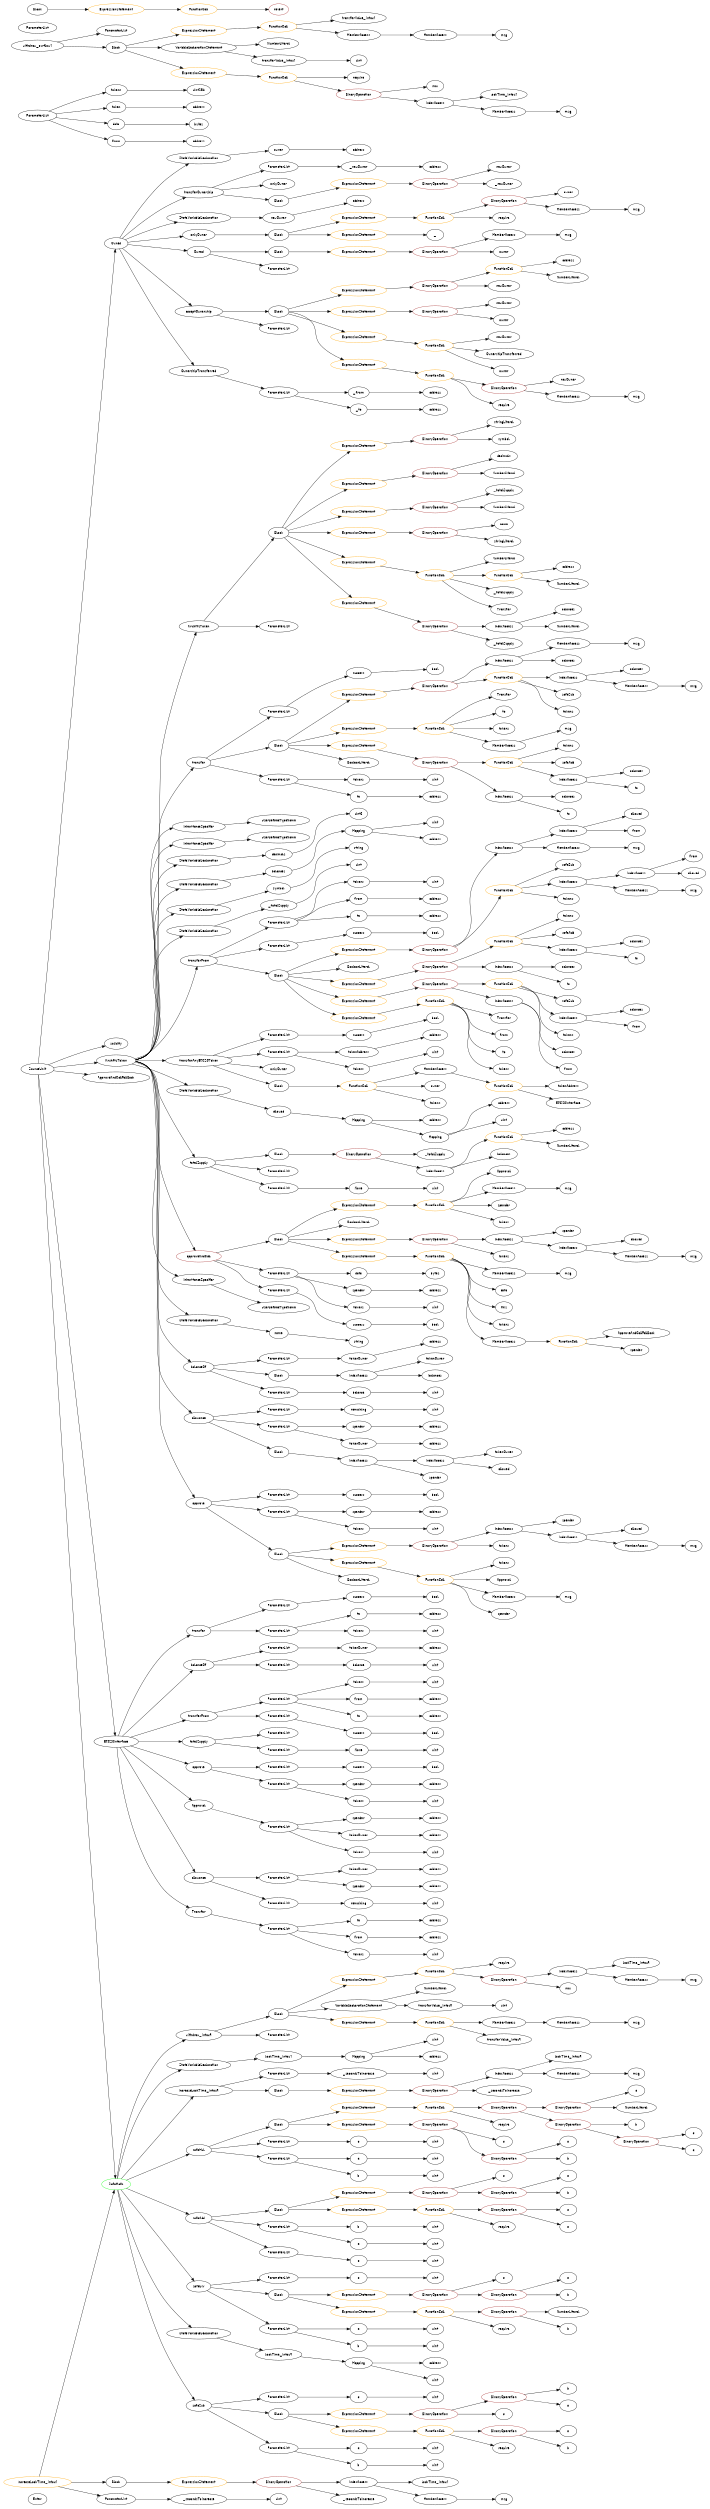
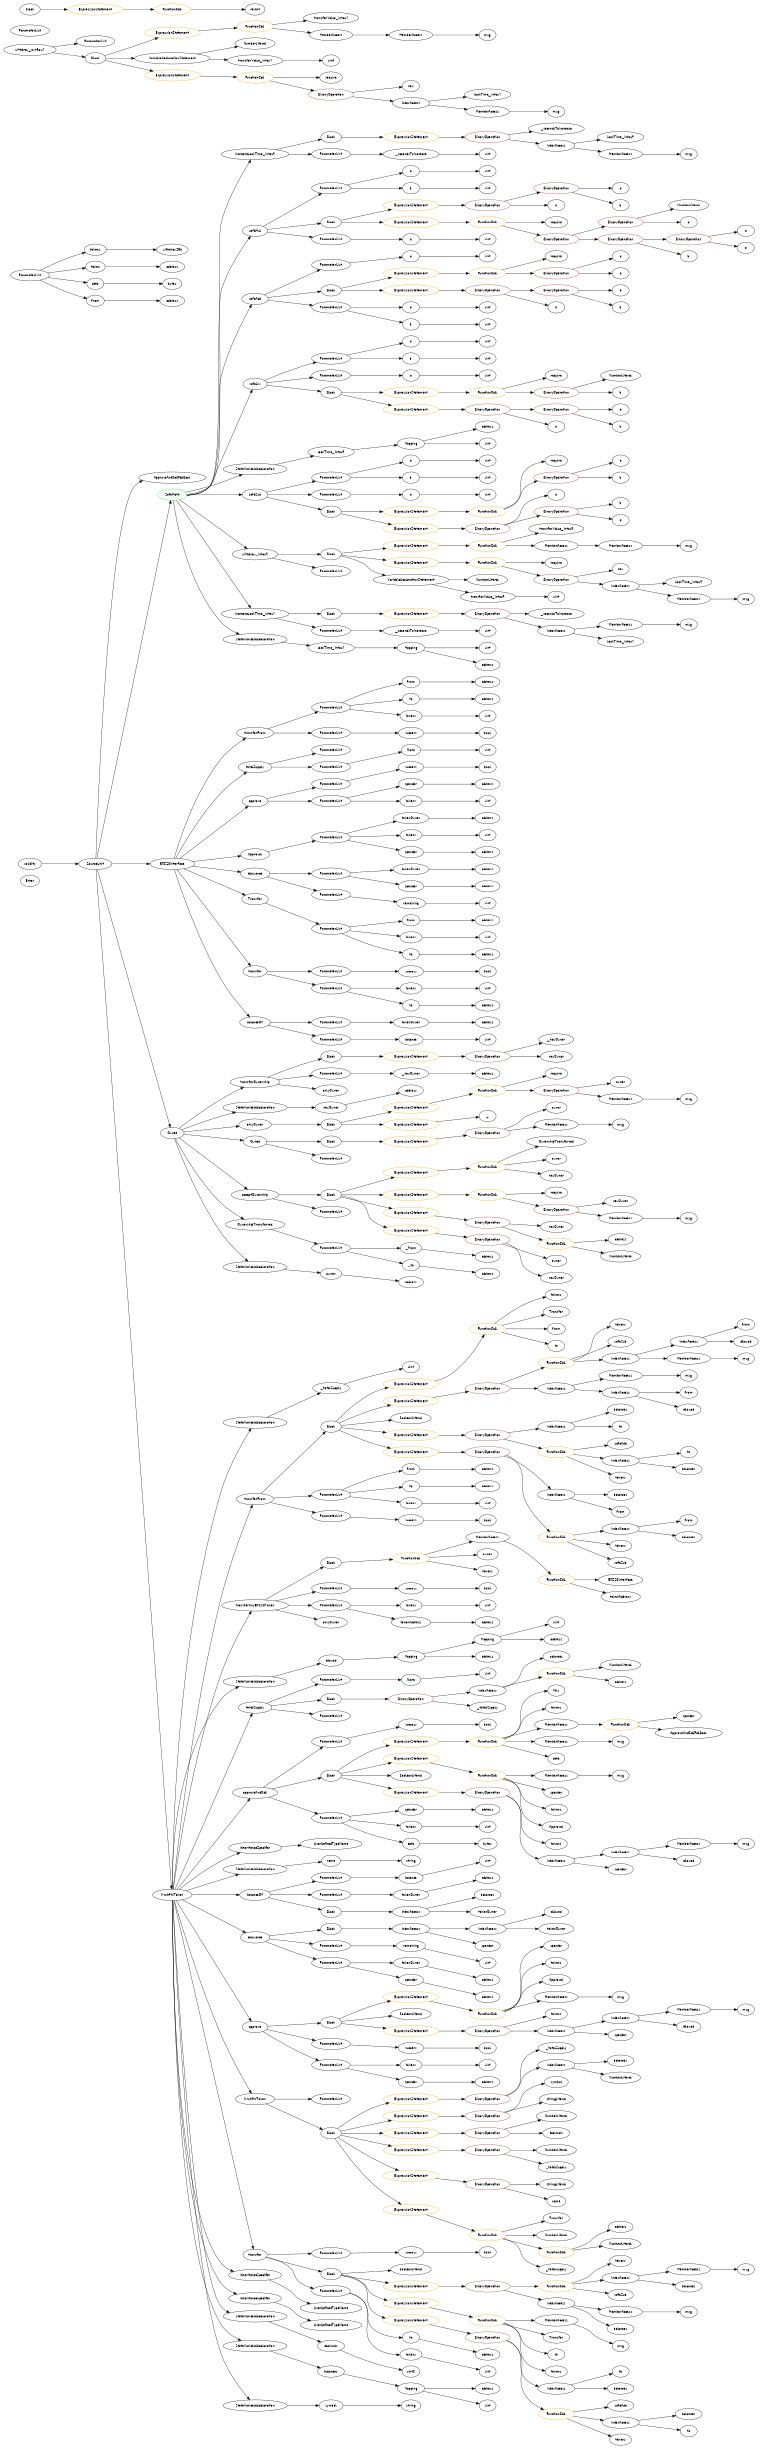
node "revert": color brown -> black
node "uint256": label "uint256" -> "withdraw256"
edge "SourceUnit" -> "solidity": reversed
node "approveAndCall": color brown -> black
edge "increaseLockTime_intou1" -> "SafeMath": reversed
node "increaseLockTime_intou1": color orange -> black
